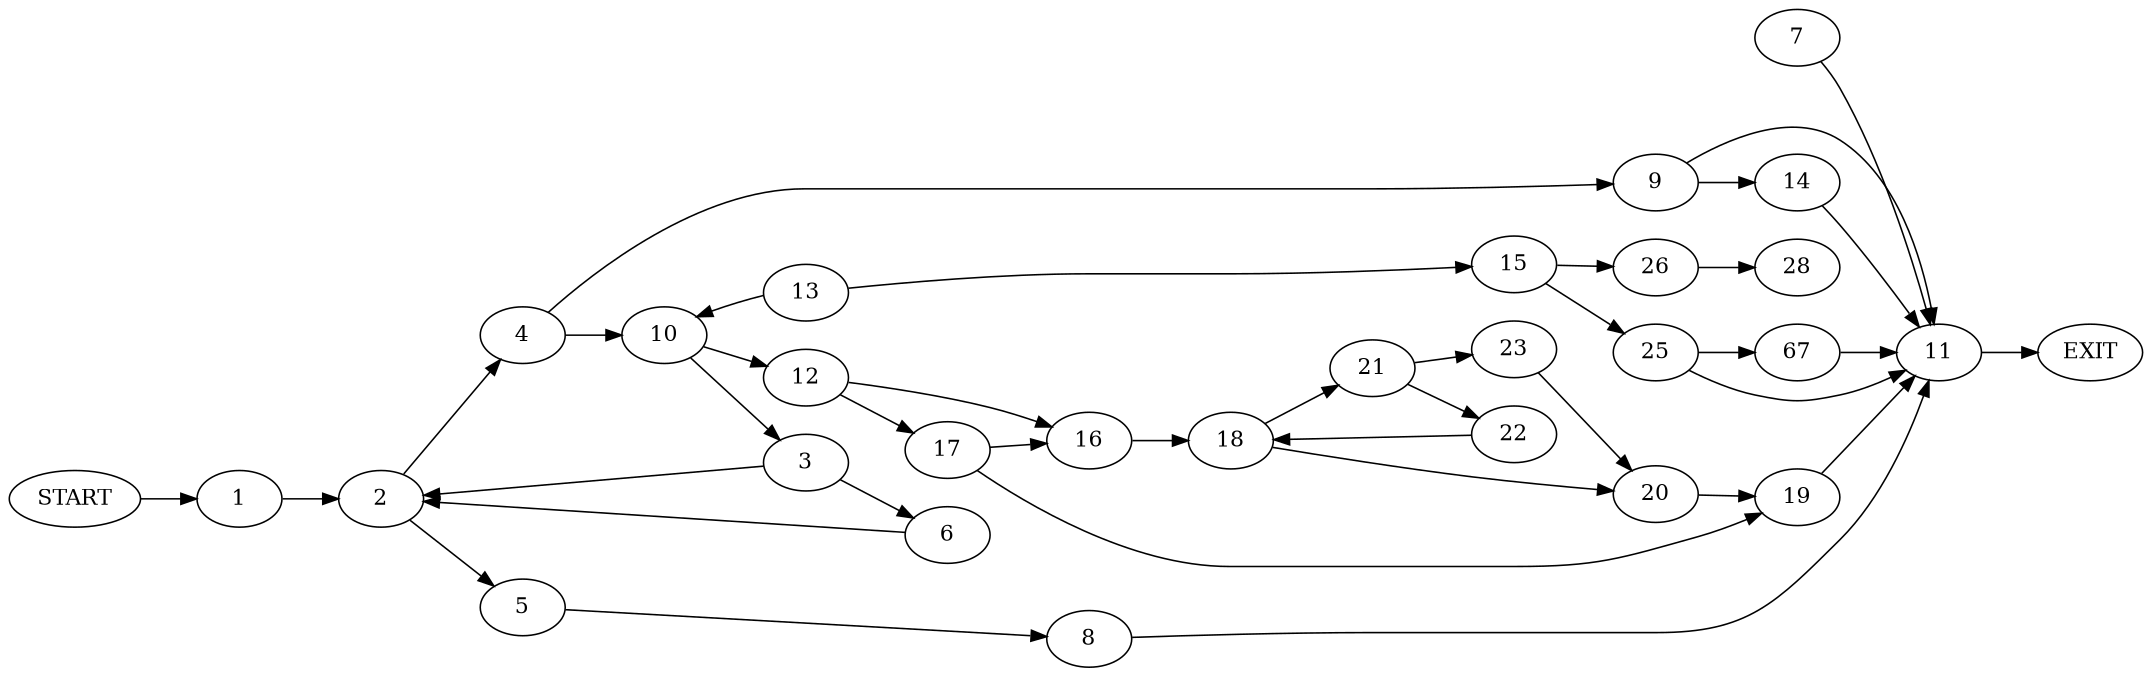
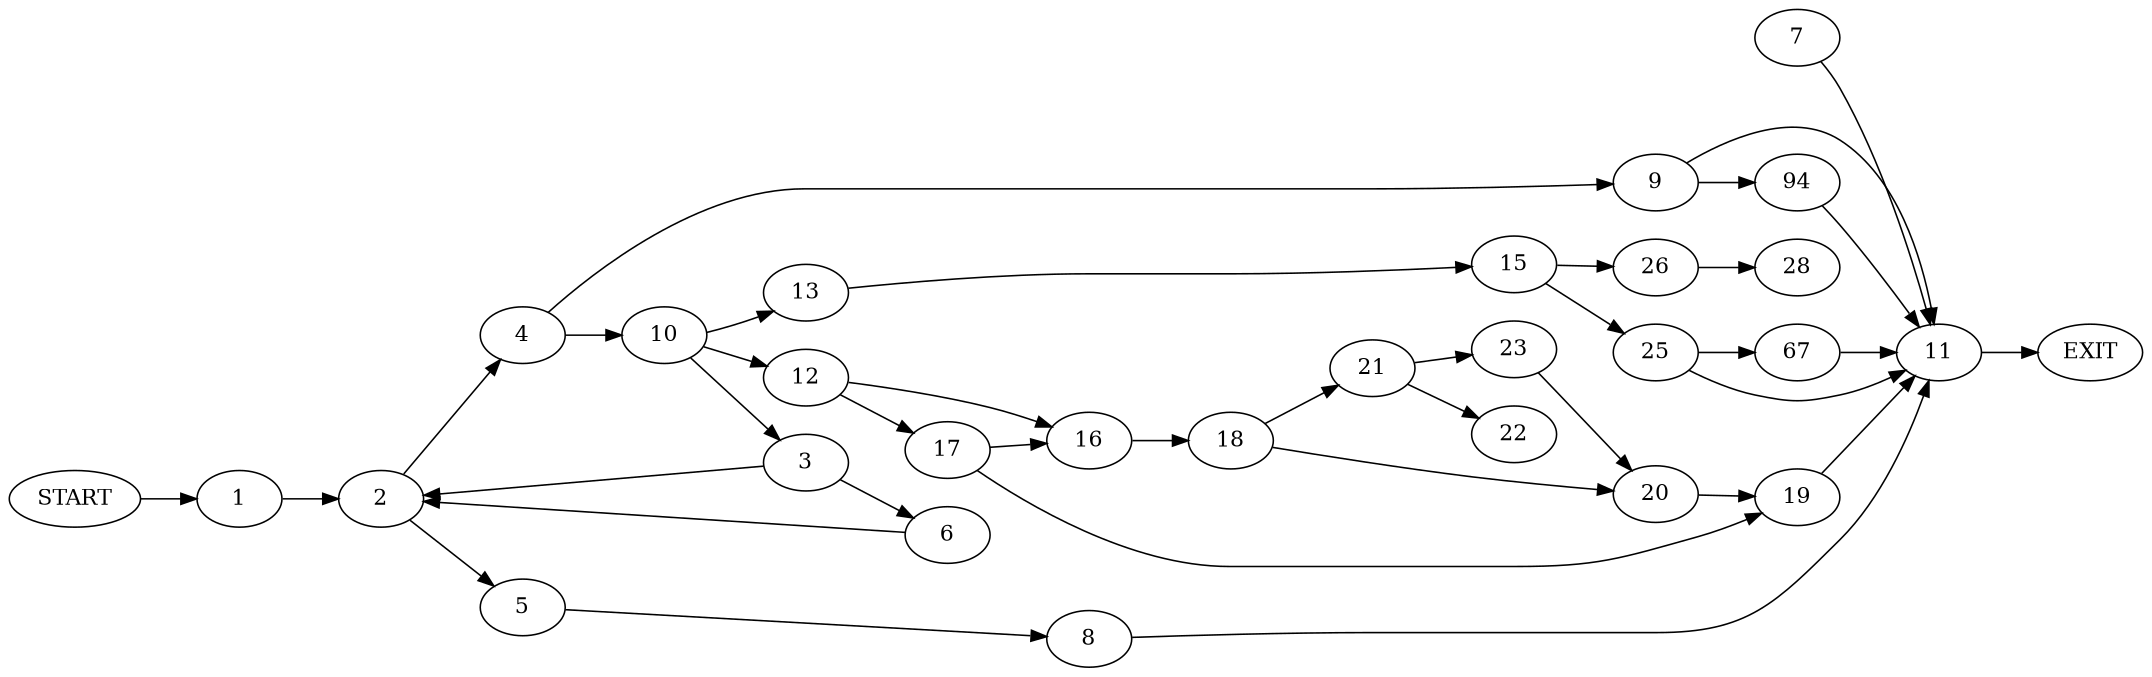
node "14": label "14" -> "94"
edge "13" -> "10": reversed
edge "22" -> "18": removed
